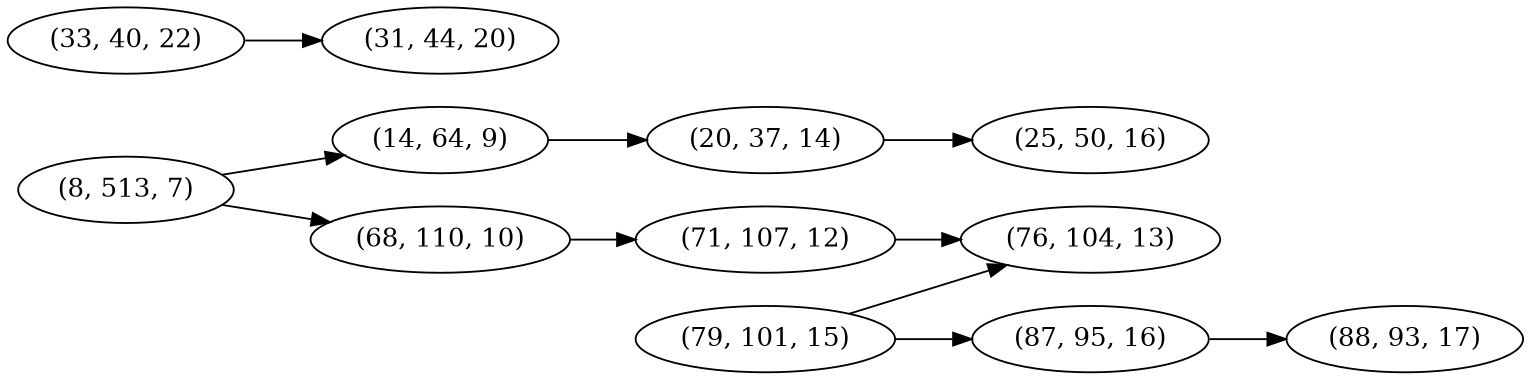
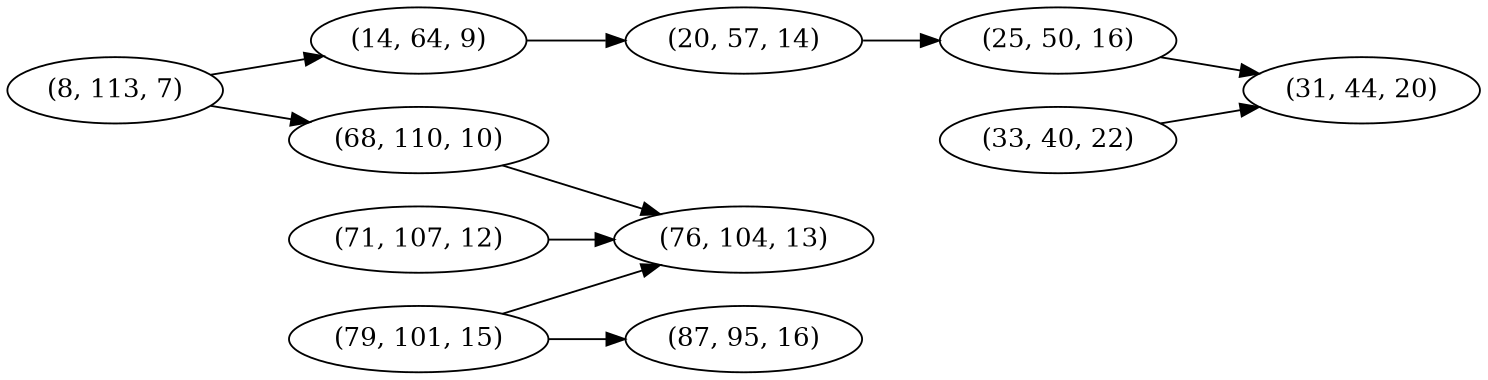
edge "(25, 50, 16)" -> "(31, 44, 20)": added
node "(20, 37, 14)": label "(20, 37, 14)" -> "(20, 57, 14)"
node "(8, 513, 7)": label "(8, 513, 7)" -> "(8, 113, 7)"
edge "(68, 110, 10)" -> "(71, 107, 12)": now "(68, 110, 10)" -> "(76, 104, 13)"
node "(88, 93, 17)": removed
